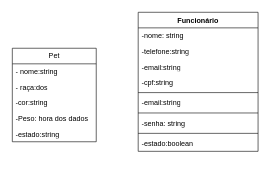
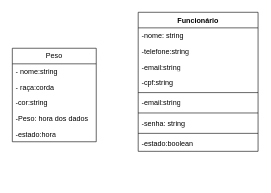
node "Pet": label "Pet" -> "Peso"
node "- raça:dos": label "- raça:dos" -> "- raça:corda"
node "-estado:string": label "-estado:string" -> "-estado:hora"
